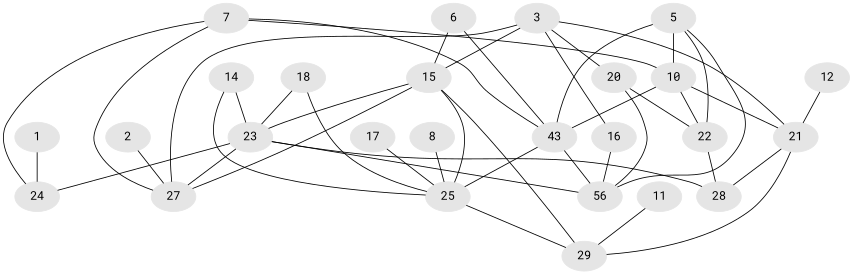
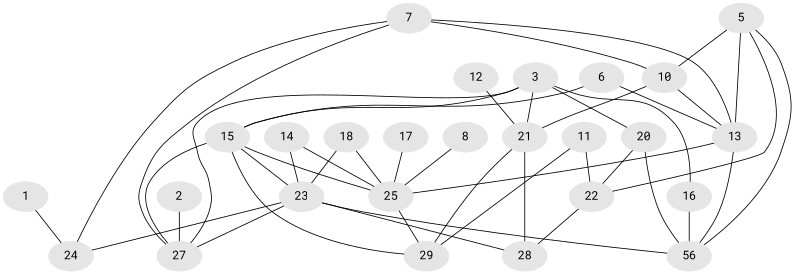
edge "10" -- "22": now "11" -- "22"
node "43": label "43" -> "13"
